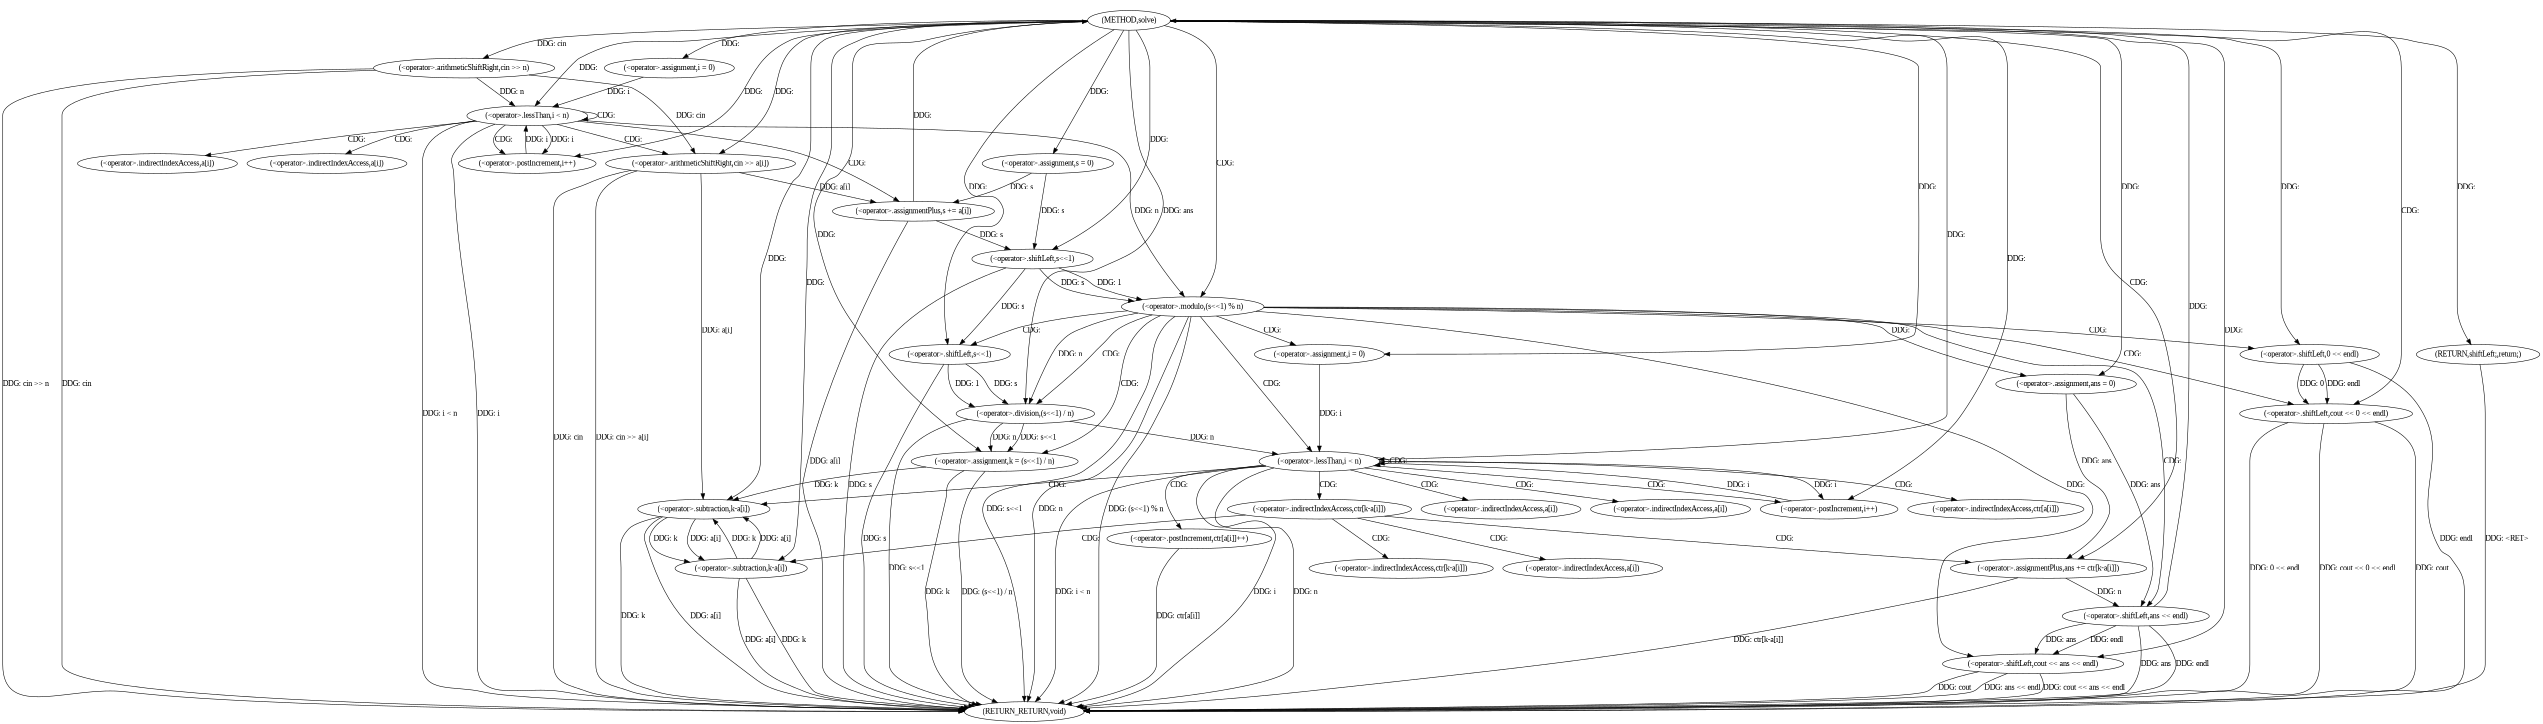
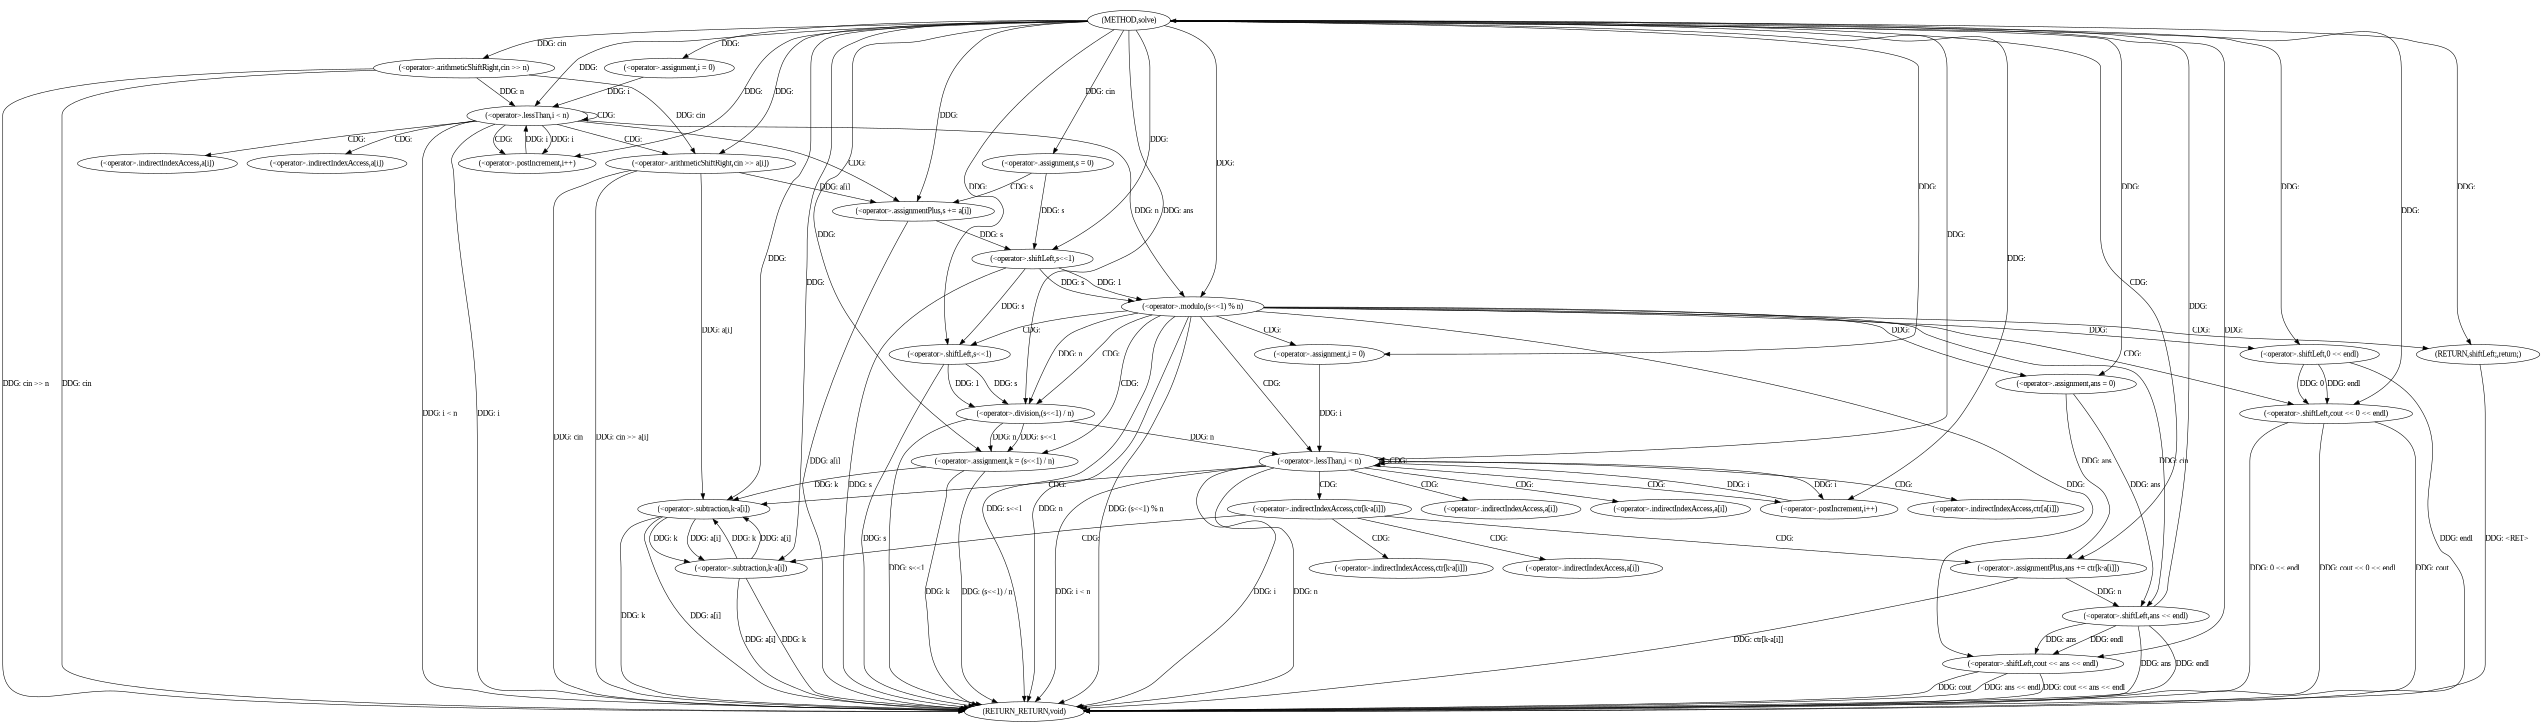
edge "(<operator>.assignmentPlus,s += a[i])" -> "(METHOD,solve)": reversed
edge "(METHOD,solve)" -> "(<operator>.assignment,s = 0)": label "DDG: " -> "DDG: cin"
edge "(METHOD,solve)" -> "(<operator>.modulo,(s<<1) % n)": label "CDG: " -> "DDG: "
edge "(<operator>.assignment,s = 0)" -> "(<operator>.assignmentPlus,s += a[i])": label "DDG: s" -> "CDG: s"
edge "(METHOD,solve)" -> "(<operator>.shiftLeft,cout << 0 << endl)": label "CDG: " -> "DDG: "
edge "(<operator>.modulo,(s<<1) % n)" -> "(RETURN,shiftLeft;,return;)": added, label "CDG:"
edge "(<operator>.modulo,(s<<1) % n)" -> "(<operator>.shiftLeft,0 << endl)": label "CDG: " -> "DDG: "
edge "(<operator>.modulo,(s<<1) % n)" -> "(<operator>.shiftLeft,ans << endl)": label "CDG: " -> "DDG: cin"
node "(<operator>.postIncrement,ctr[a[i]]++)": removed
